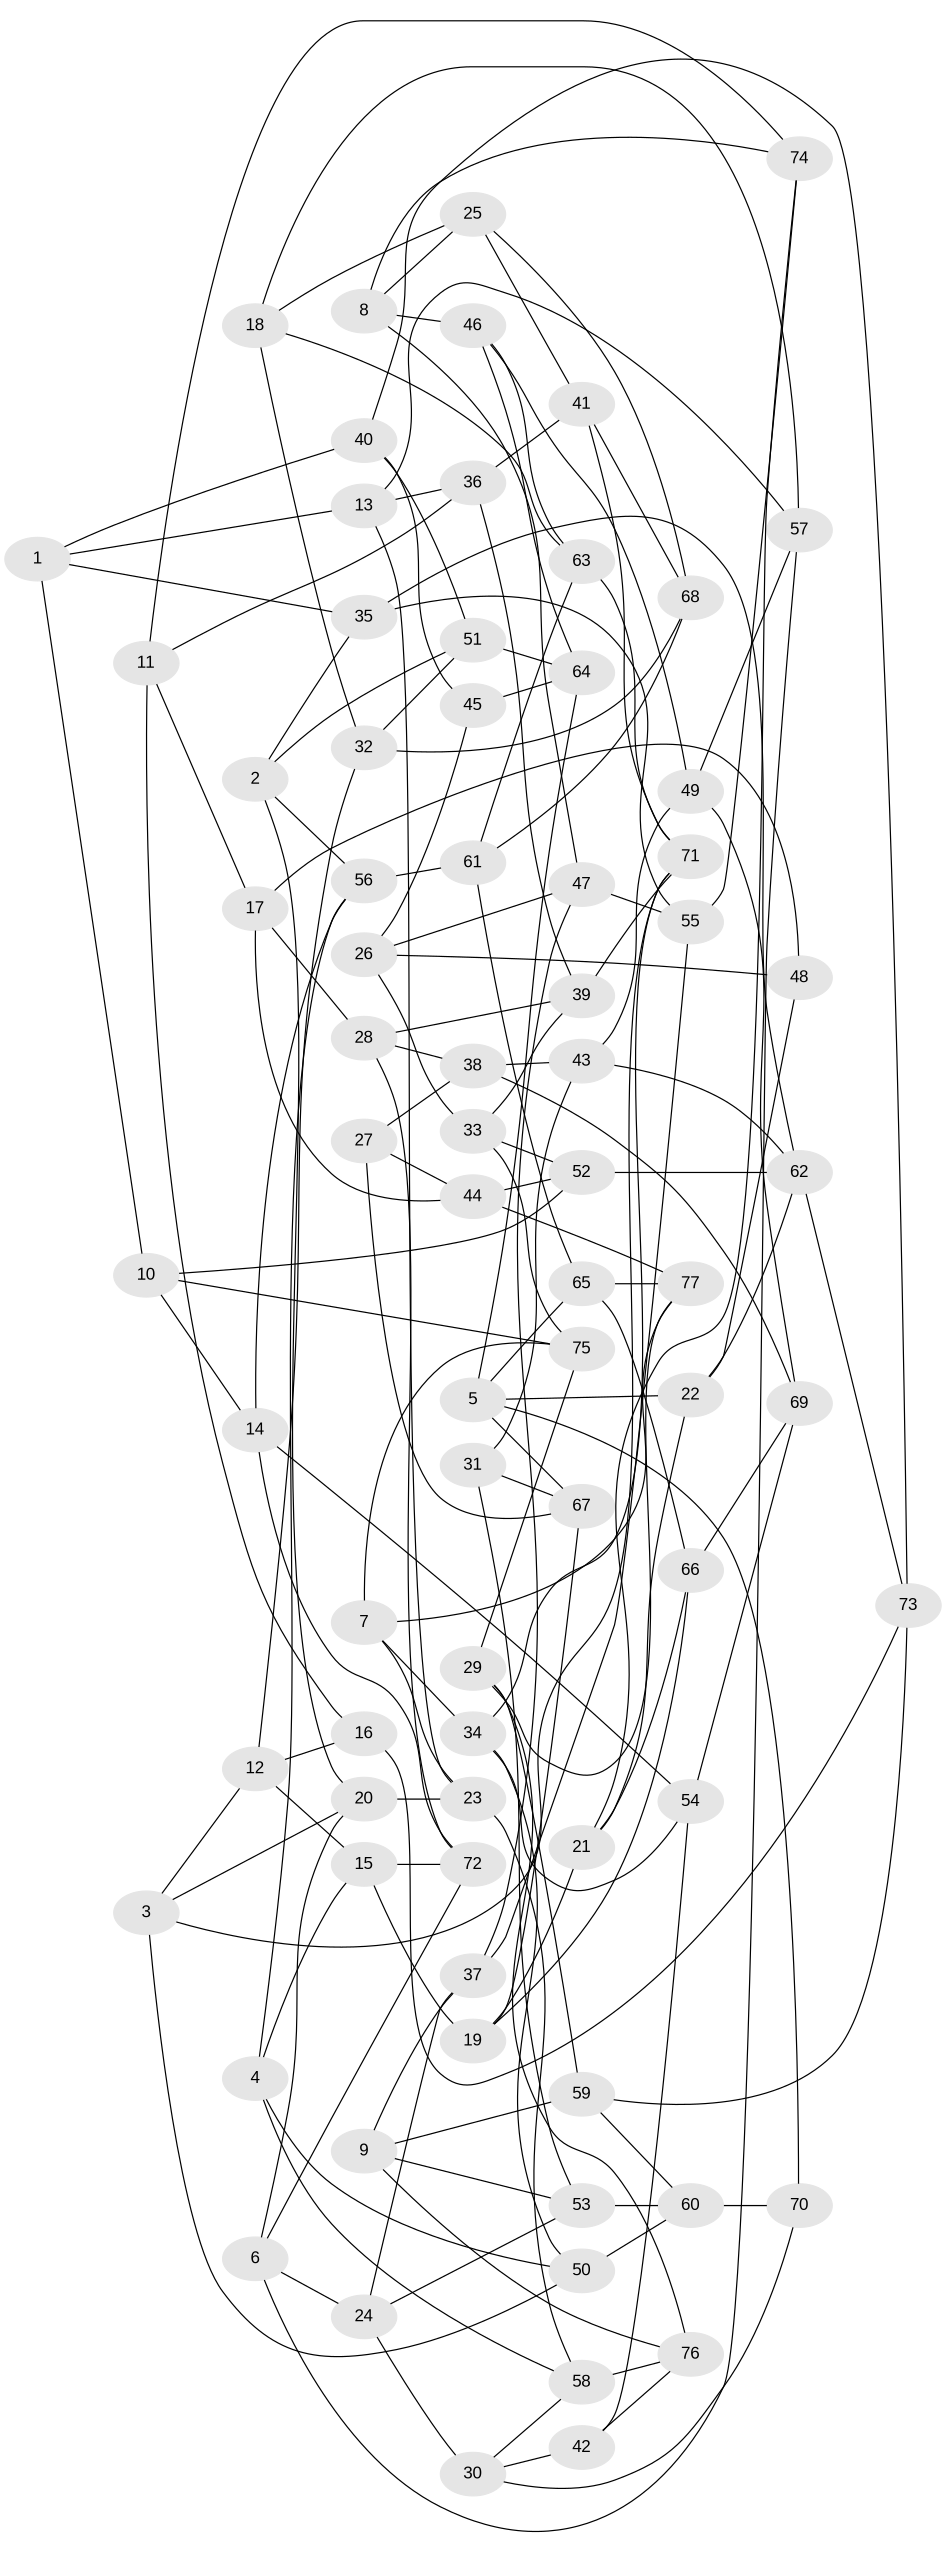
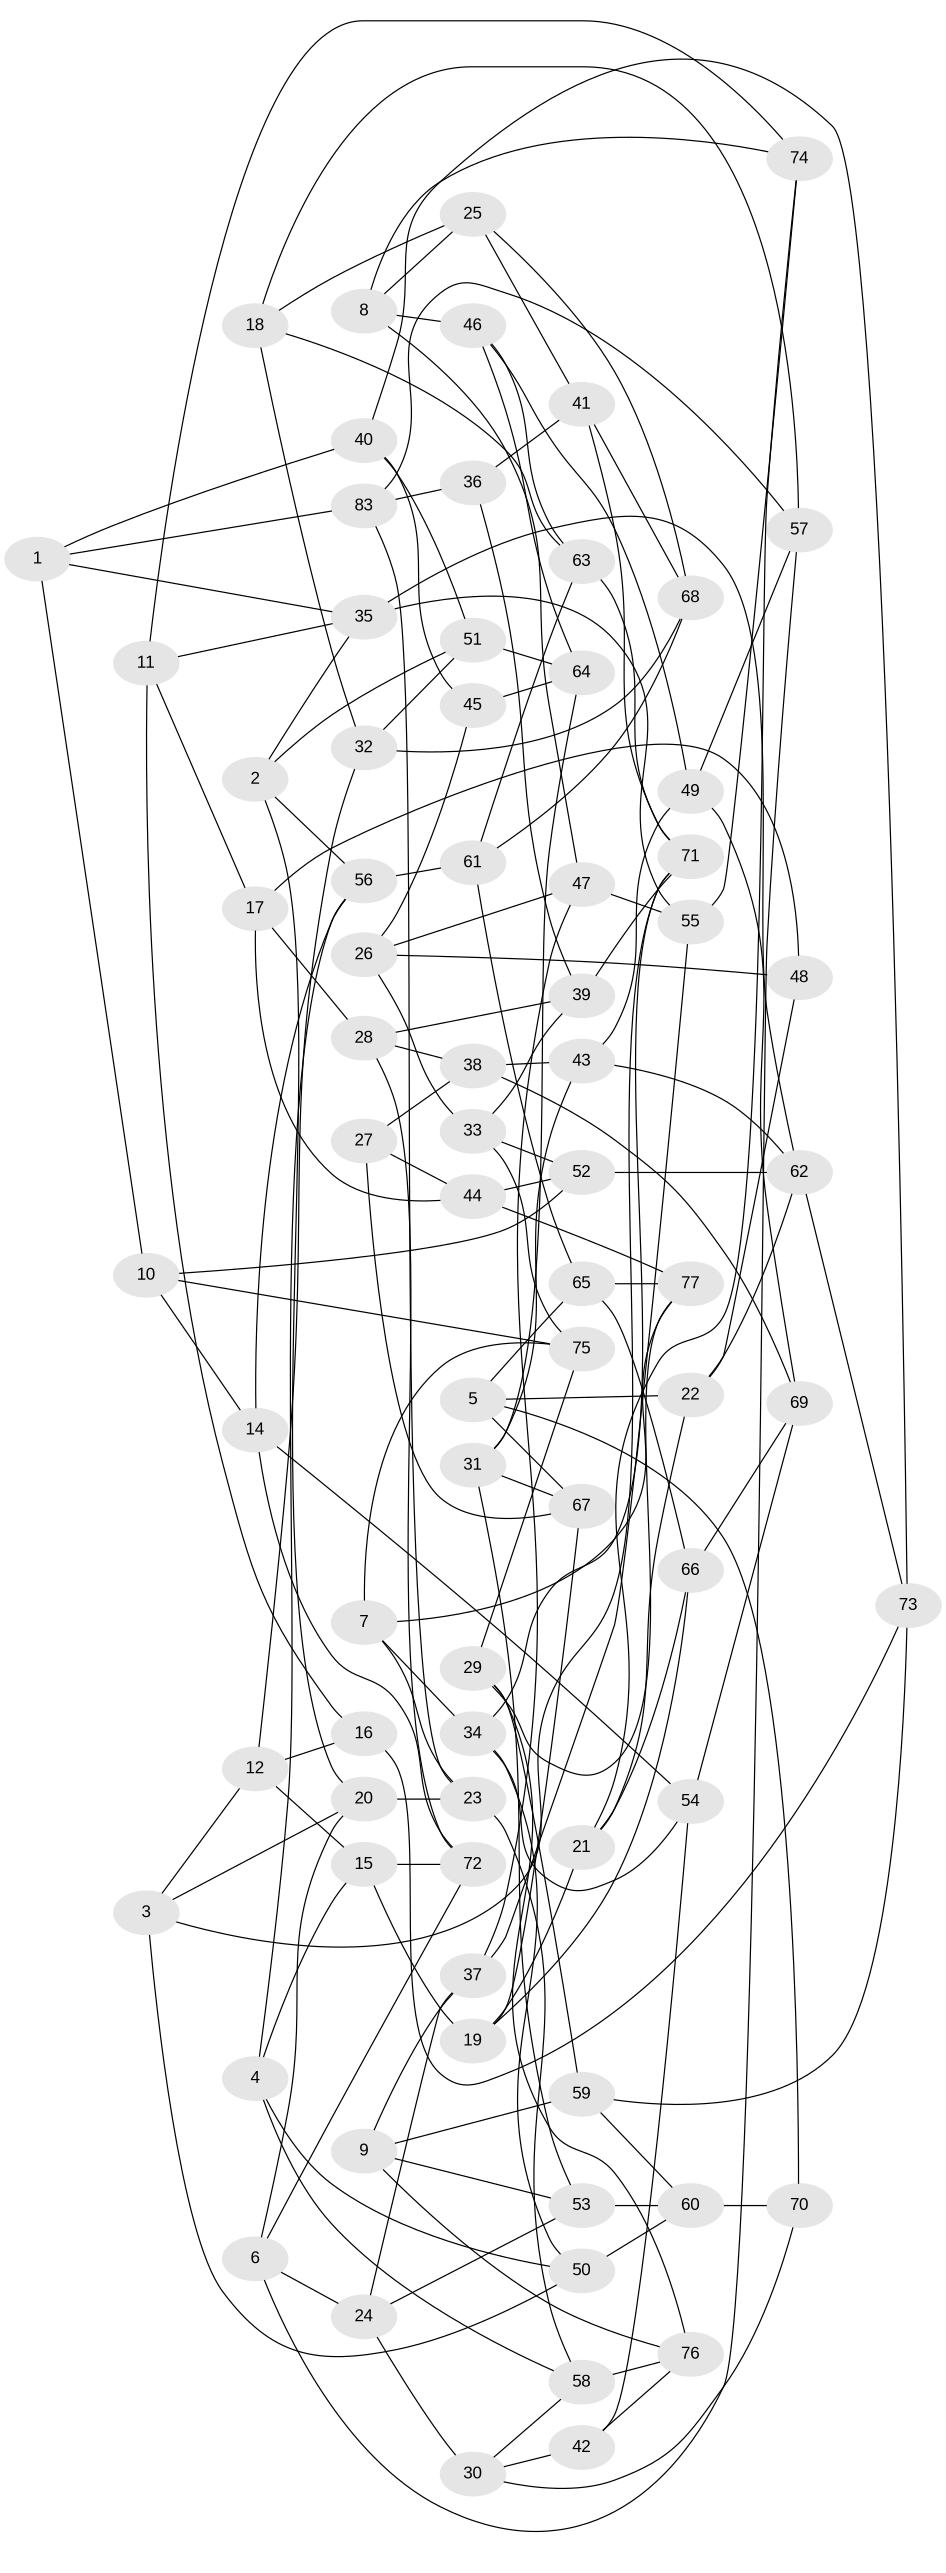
node "13": label "13" -> "83"
edge "36" -- "11": now "35" -- "11"
edge "64" -- "5": now "64" -- "31"
